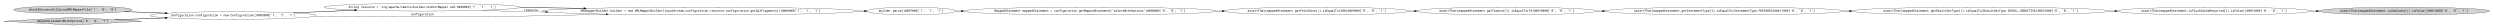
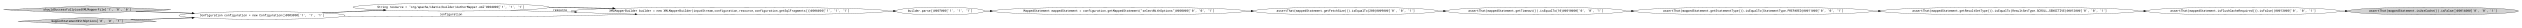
node "shouldSuccessfullyLoadXMLMapperFile['1', '0', '0']": shape ellipse -> diamond
